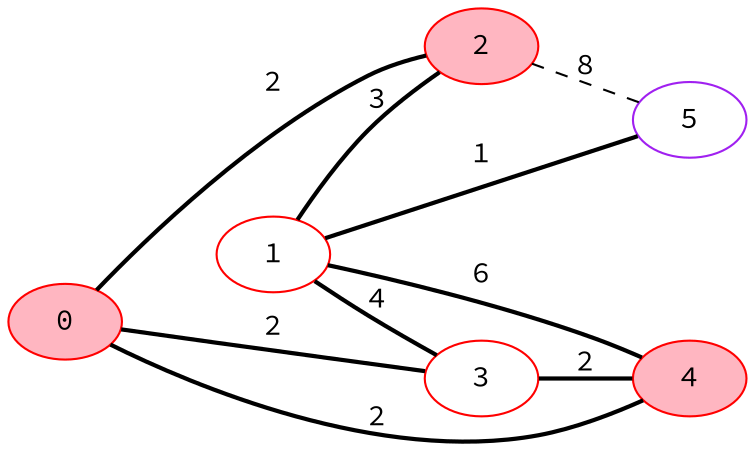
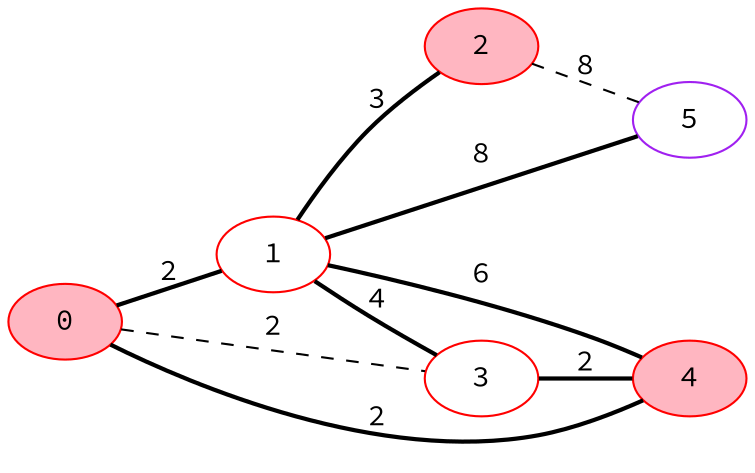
edge "2" -- "0": now "1" -- "0"
edge "5" -- "1": label "1" -> "8"
edge "0" -- "3": style bold -> dashed
